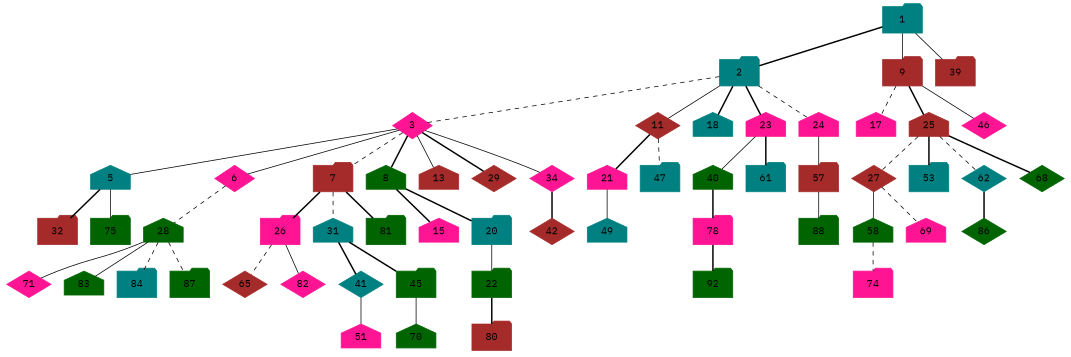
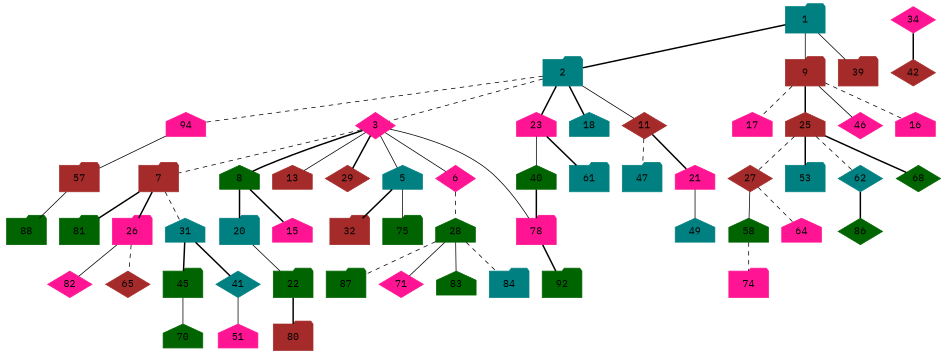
node "24": label "24" -> "94"
node "16": added
edge "3" -- "34": now "3" -- "78"
node "69": label "69" -> "64"
